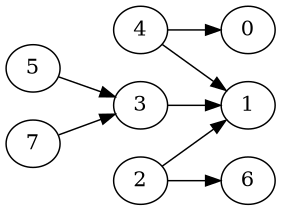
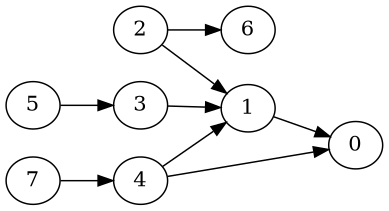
edge "1" -> "0": added
edge "7" -> "3": now "7" -> "4"
